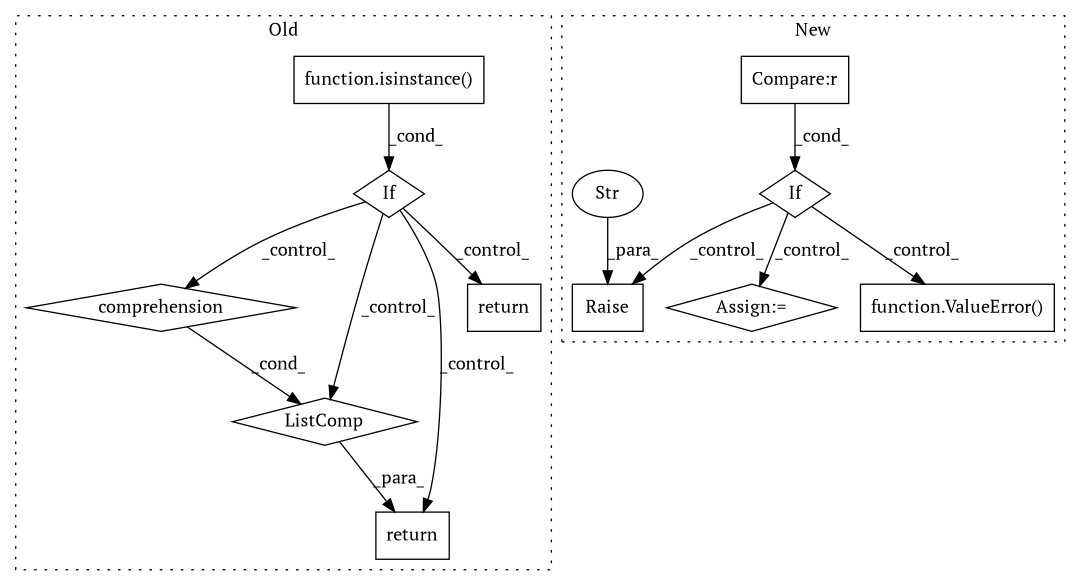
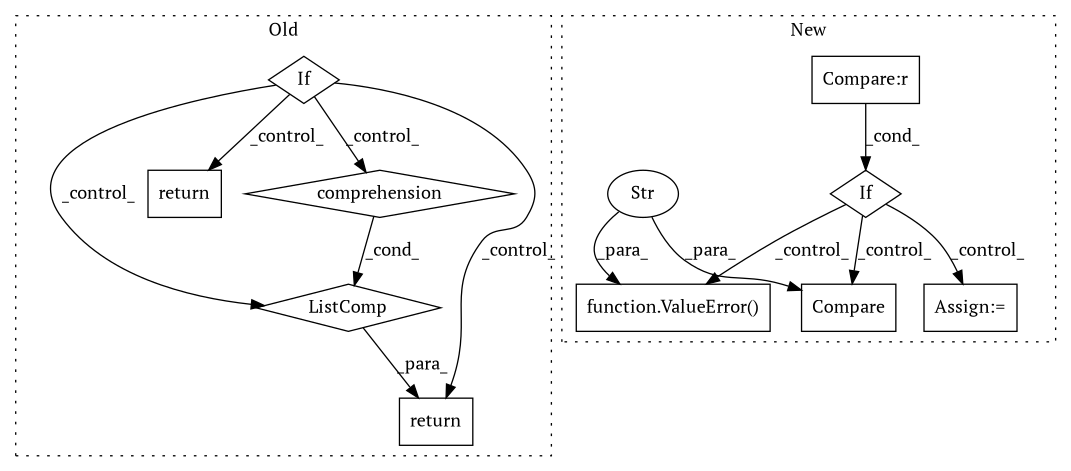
node "function.isinstance()": removed
edge "Str" -> "function.ValueError()": added, label "_para_"
node "Raise": label "Raise" -> "Compare"
node "Assign:=": shape diamond -> box
